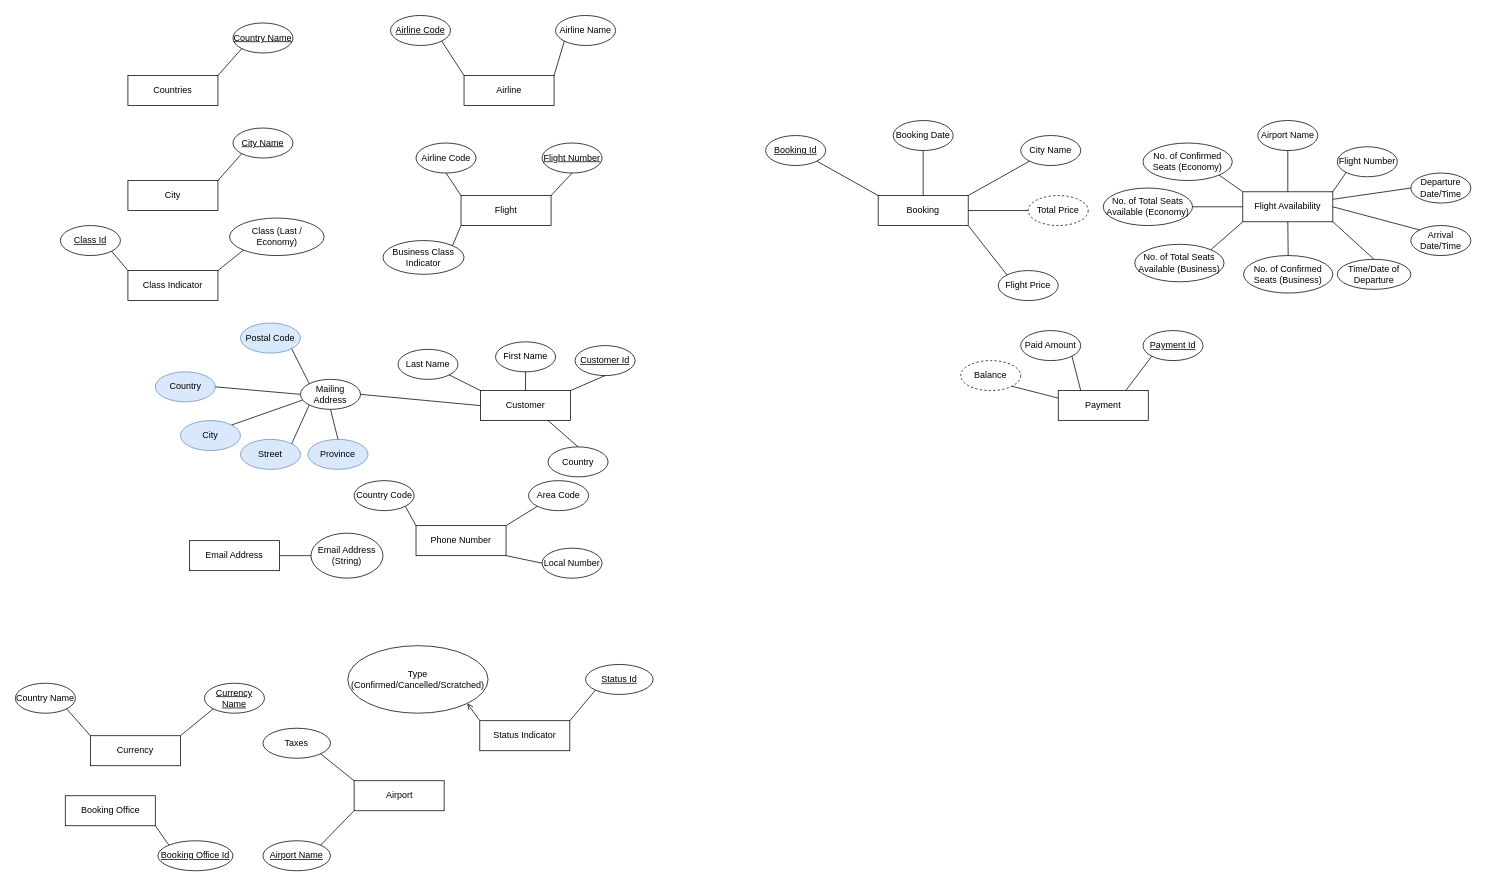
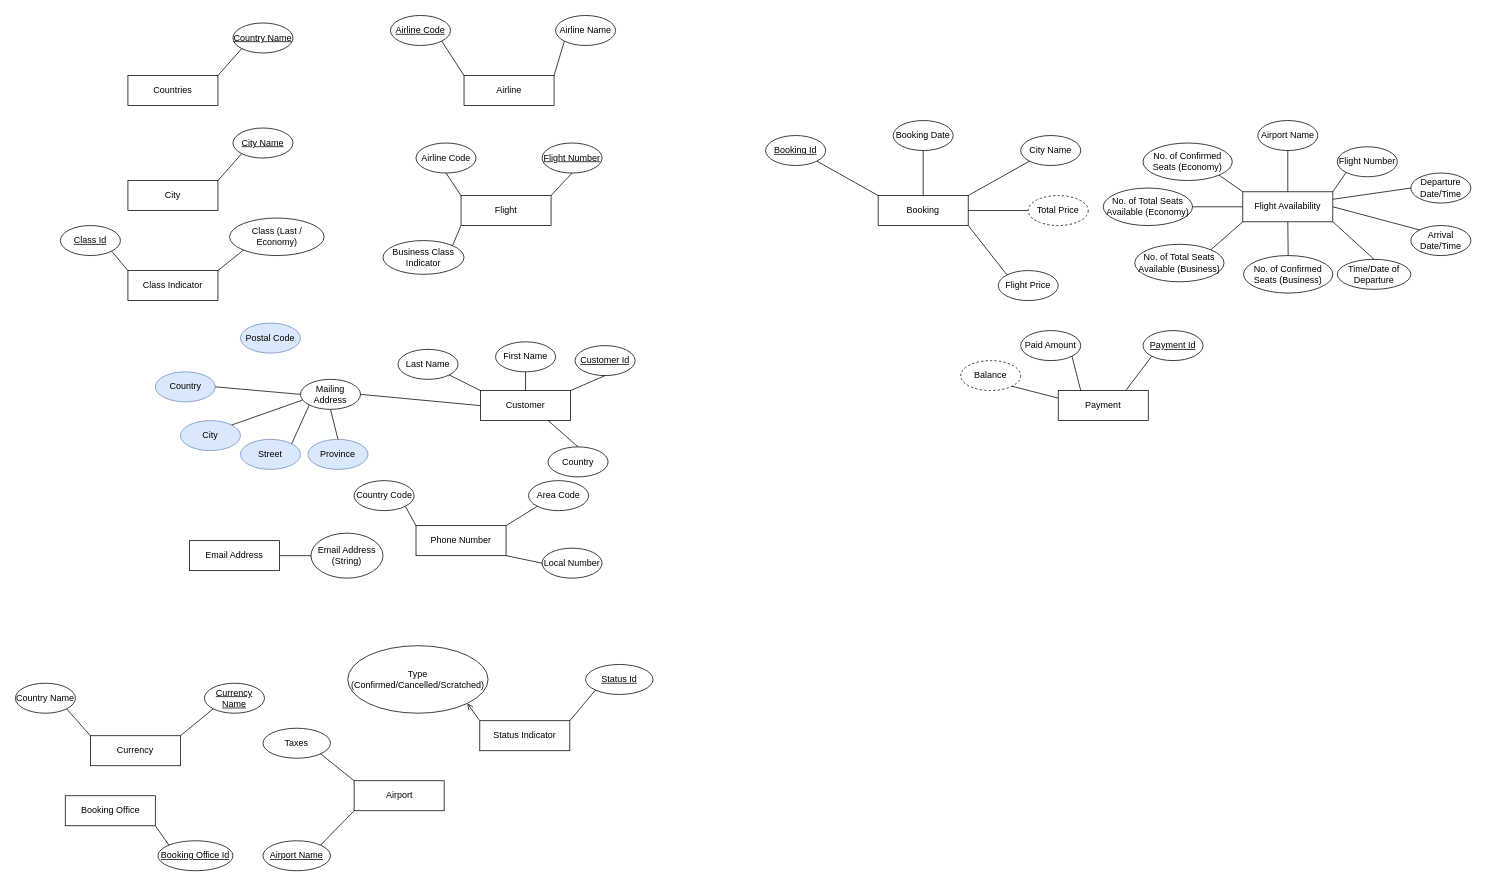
edge "Postal Code" -- "Mailing Address": removed
